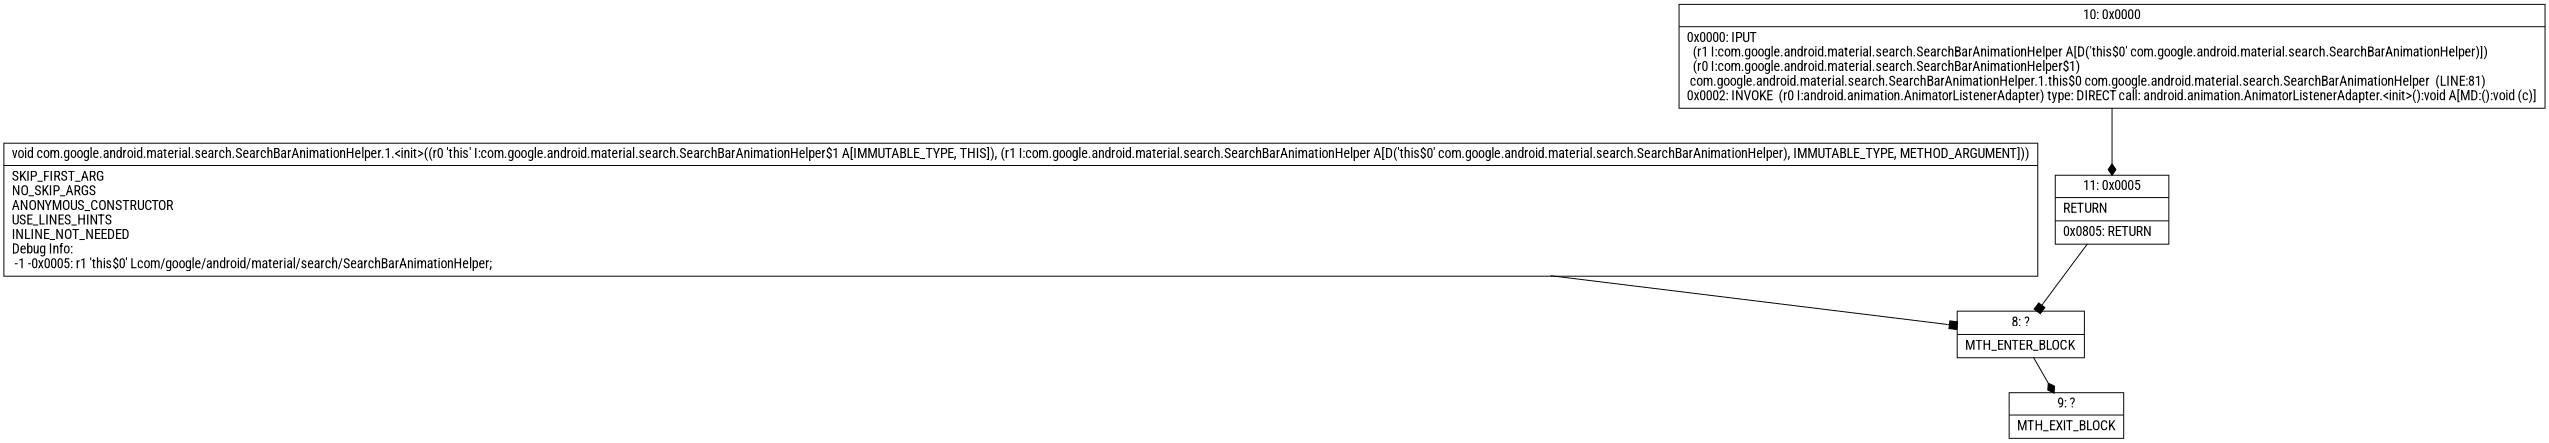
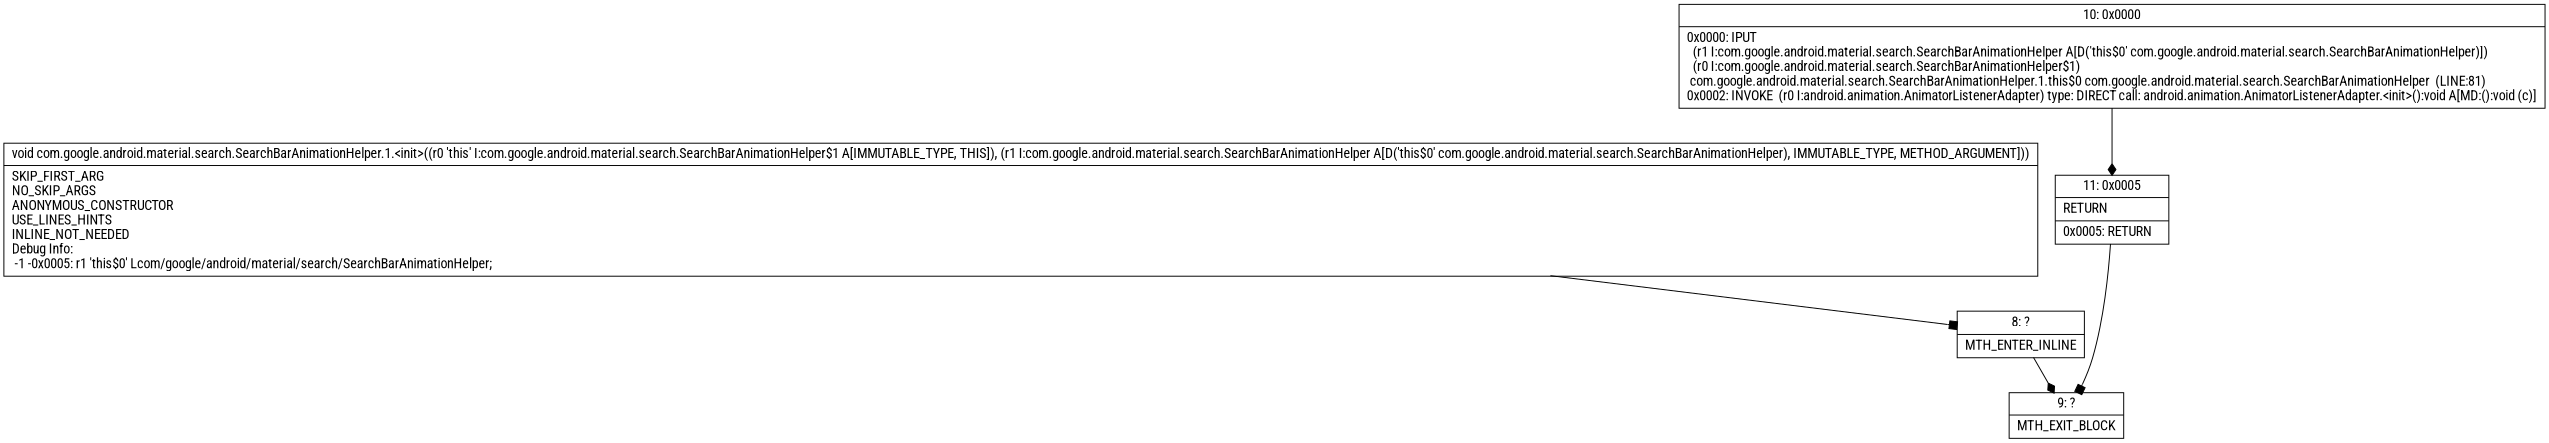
node "11: 0x0005": text "0x0805: RETURN" -> "0x0005: RETURN"
edge "11: 0x0005" -> "8: ?": now "11: 0x0005" -> "9: ?"
node "8: ?": text "MTH_ENTER_BLOCK" -> "MTH_ENTER_INLINE"
